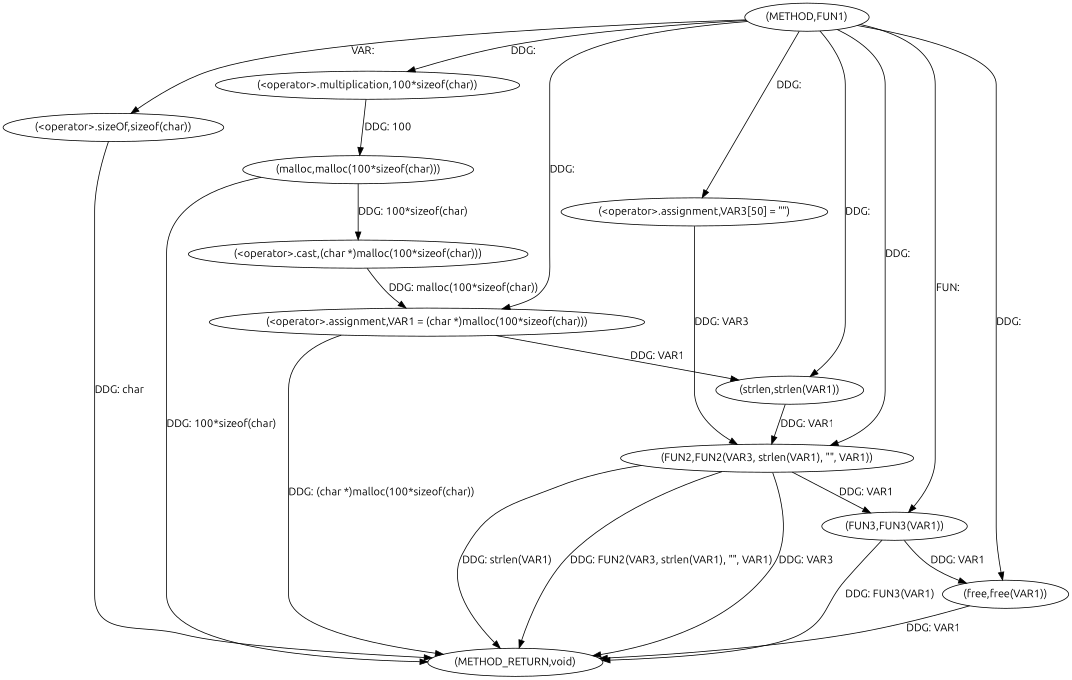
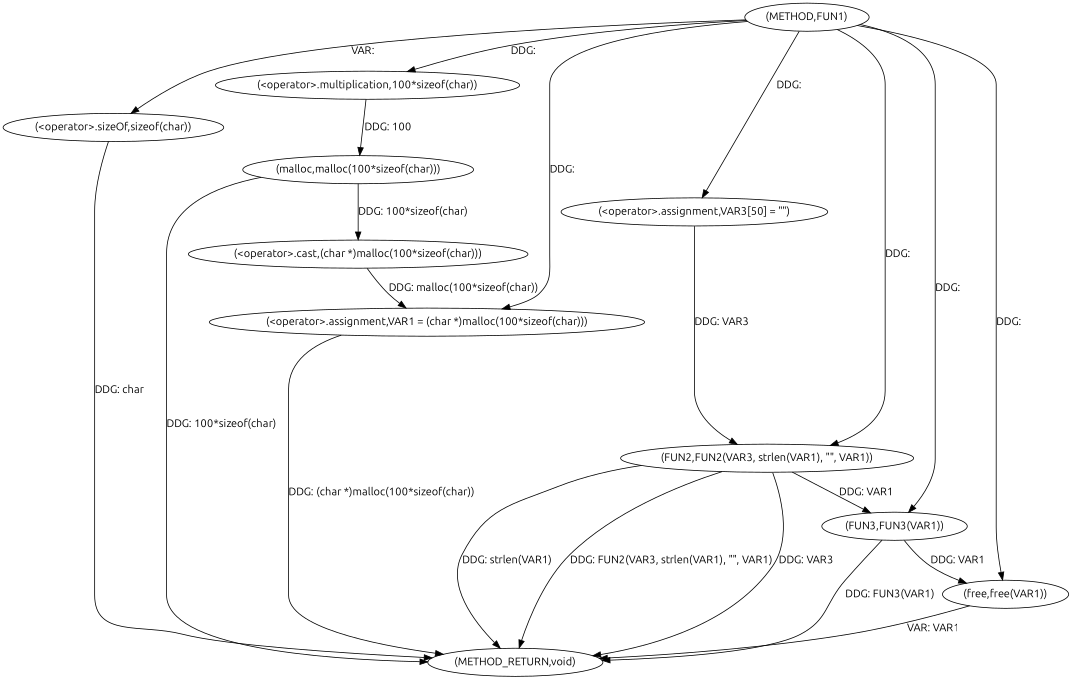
edge "(METHOD,FUN1)" -> "(FUN3,FUN3(VAR1))": label "FUN: " -> "DDG: "
node "(strlen,strlen(VAR1))": removed
edge "(free,free(VAR1))" -> "(METHOD_RETURN,void)": label "DDG: VAR1" -> "VAR: VAR1"
